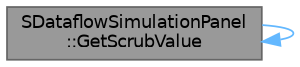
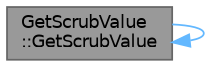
node "SDataflowSimulationPanel ::GetScrubValue": label "SDataflowSimulationPanel ::GetScrubValue" -> "GetScrubValue ::GetScrubValue"
